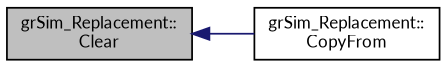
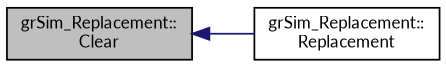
node "grSim_Replacement:: CopyFrom": label "grSim_Replacement:: CopyFrom" -> "grSim_Replacement:: Replacement"
